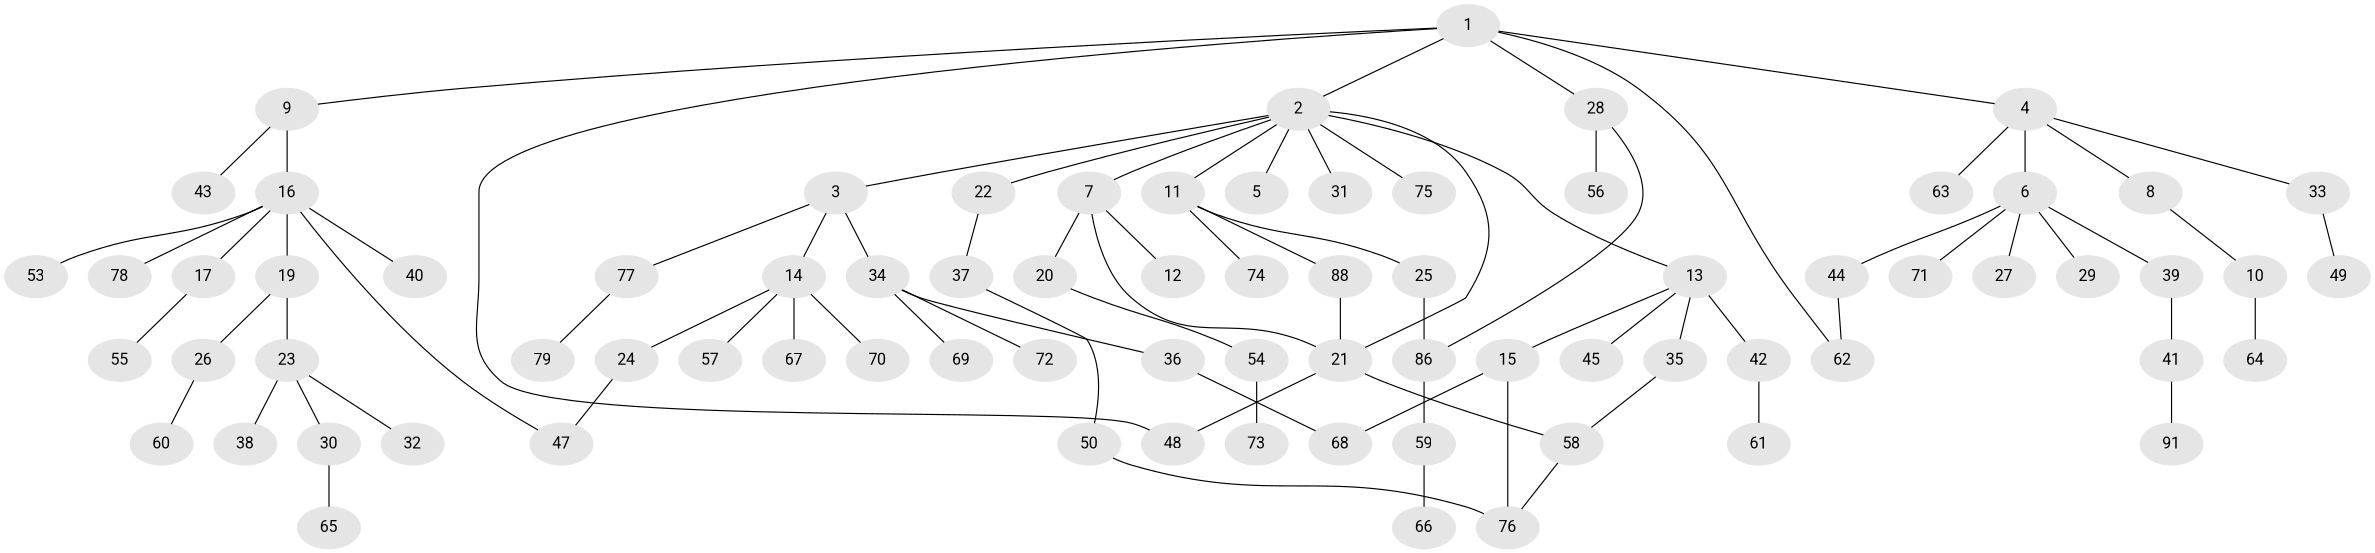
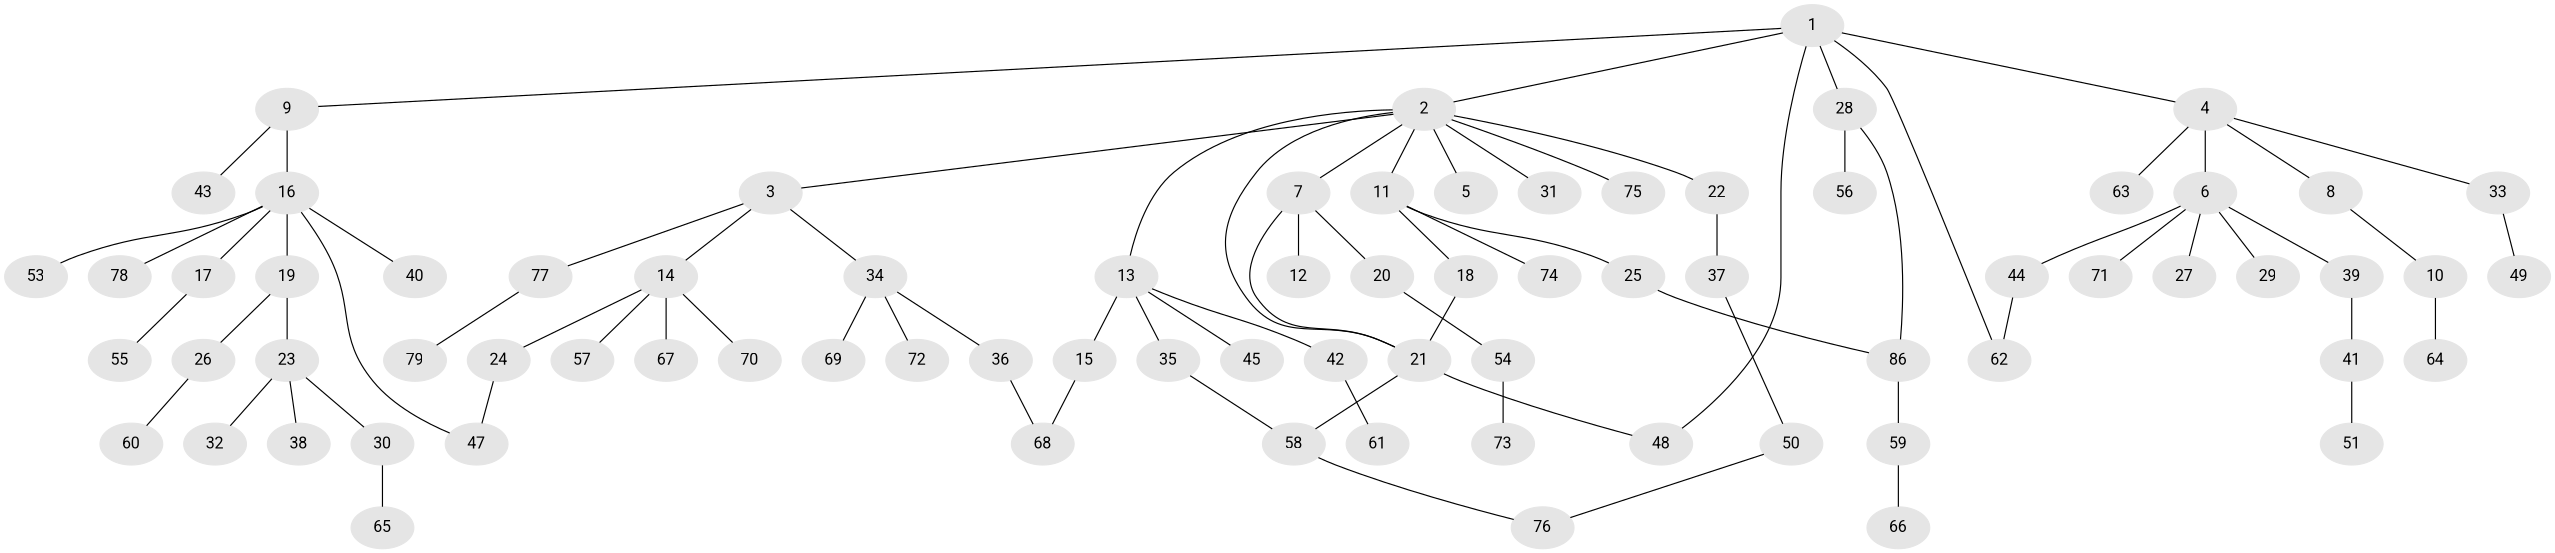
node "88": label "88" -> "18"
edge "15" -- "76": removed
node "91": label "91" -> "51"
